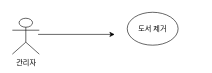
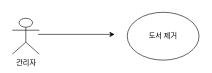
node "도서 제거": size 51x33 -> 72x48
